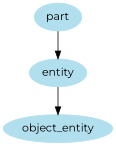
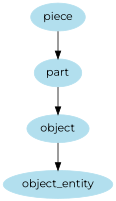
node "piece": added
node "entity": label "entity" -> "object"
